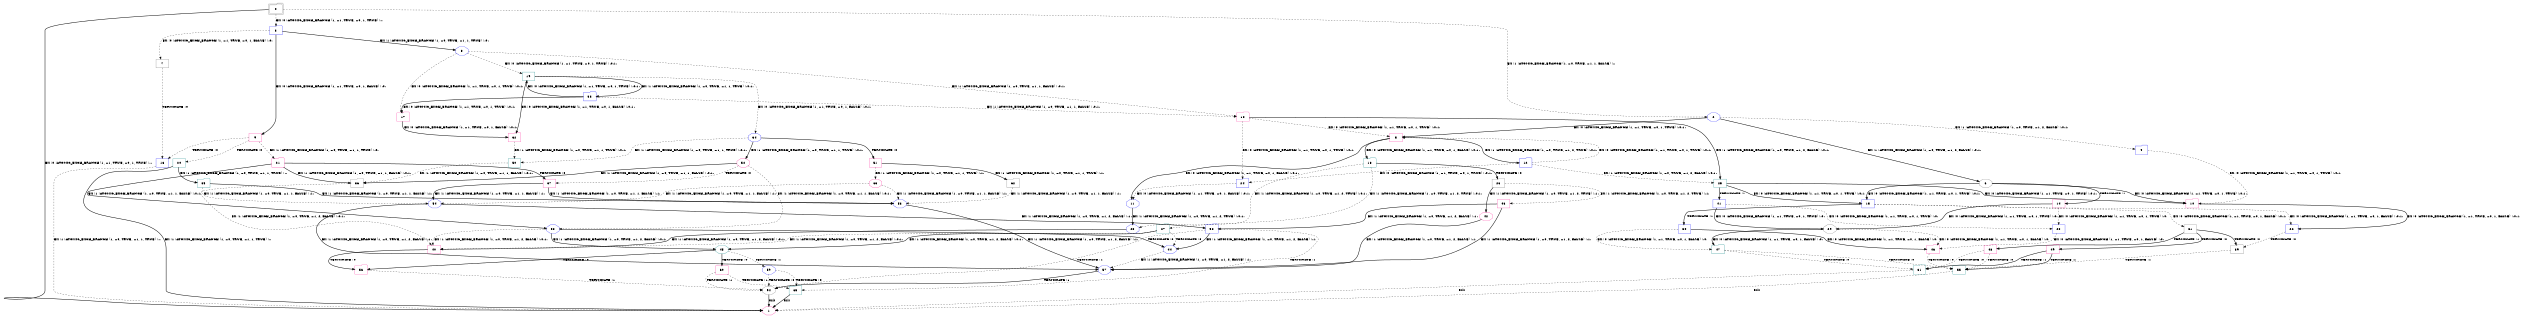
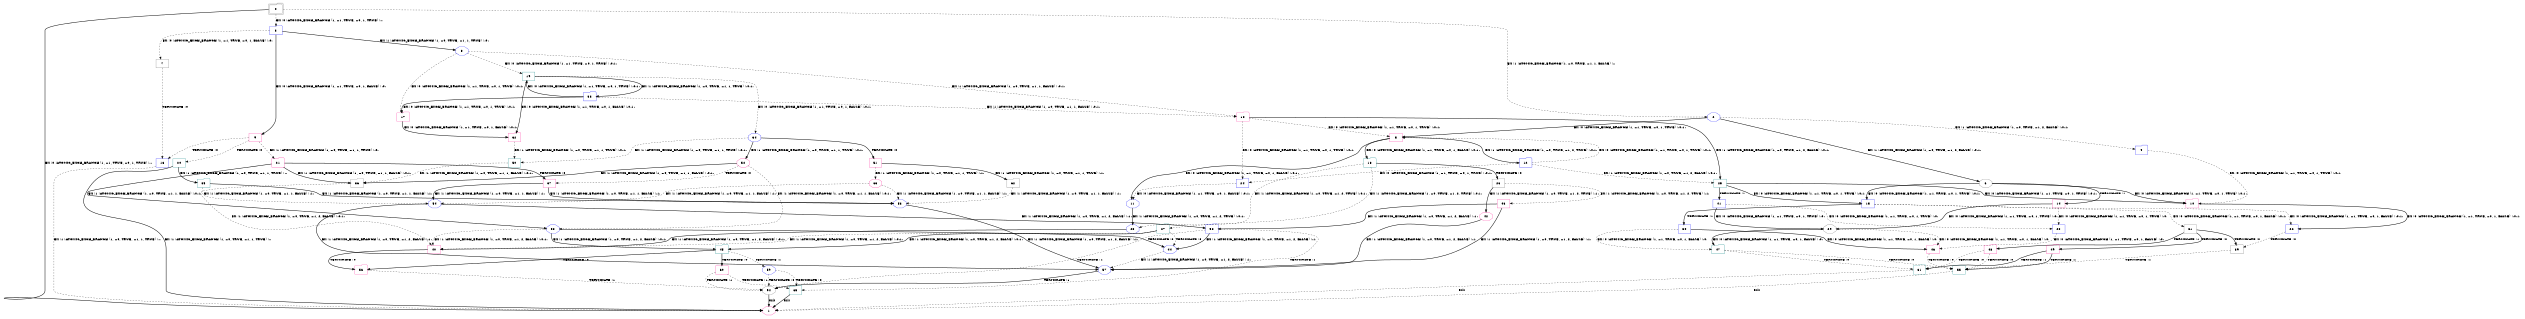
node "45": shape octagon -> folder
